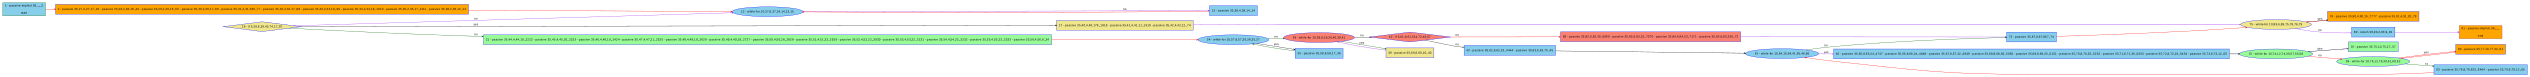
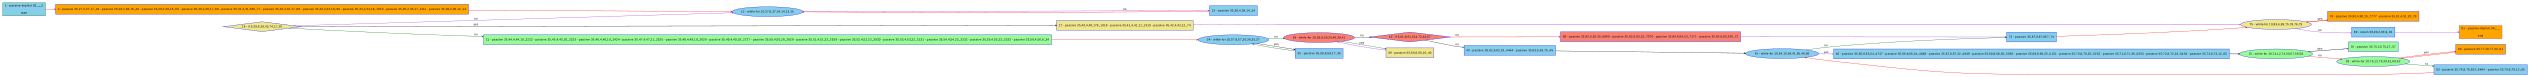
edge "75 - while-for 10,89,6,89,75,78,76,79" -> "76 - passive 35,90,4,90,15,,7777 - passive 35,91,4,91,20,,78": color black -> red
